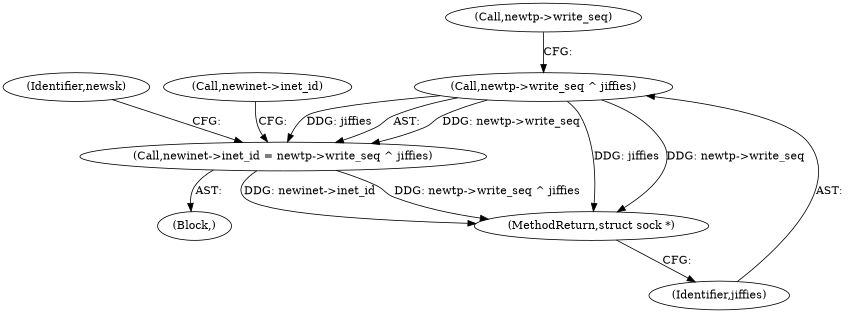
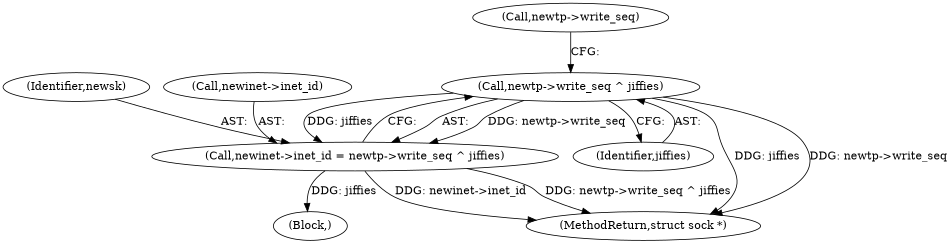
edge "(Call,newinet->inet_id = newtp->write_seq ^ jiffies)" -> "(Call,newtp->write_seq ^ jiffies)": added, label "CFG:"
edge "(Identifier,newsk)" -> "(Call,newinet->inet_id = newtp->write_seq ^ jiffies)": label "CFG: " -> "AST: "
edge "(Call,newinet->inet_id)" -> "(Call,newinet->inet_id = newtp->write_seq ^ jiffies)": label "CFG: " -> "AST: "
edge "(Call,newinet->inet_id = newtp->write_seq ^ jiffies)" -> "(Block,)": label "AST: " -> "DDG: jiffies"
edge "(MethodReturn,struct sock *)" -> "(Identifier,jiffies)": now "(Call,newtp->write_seq ^ jiffies)" -> "(Identifier,jiffies)"
